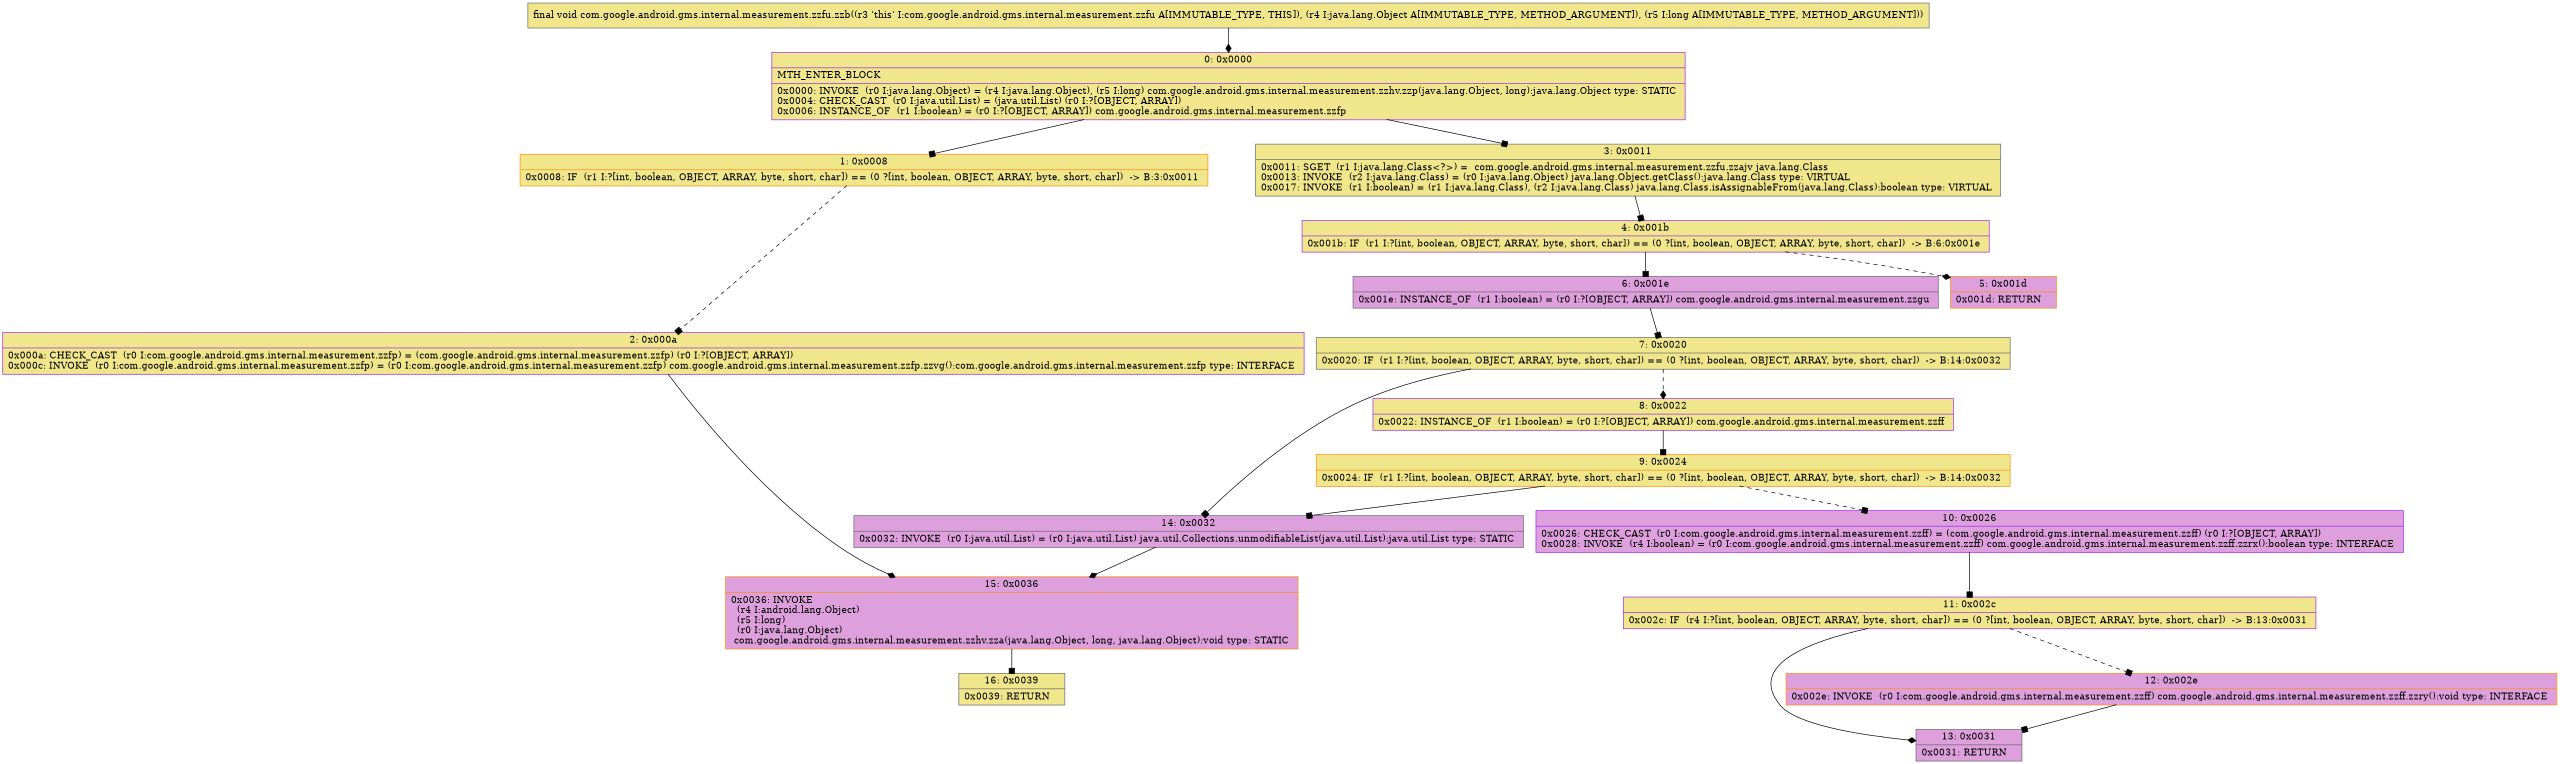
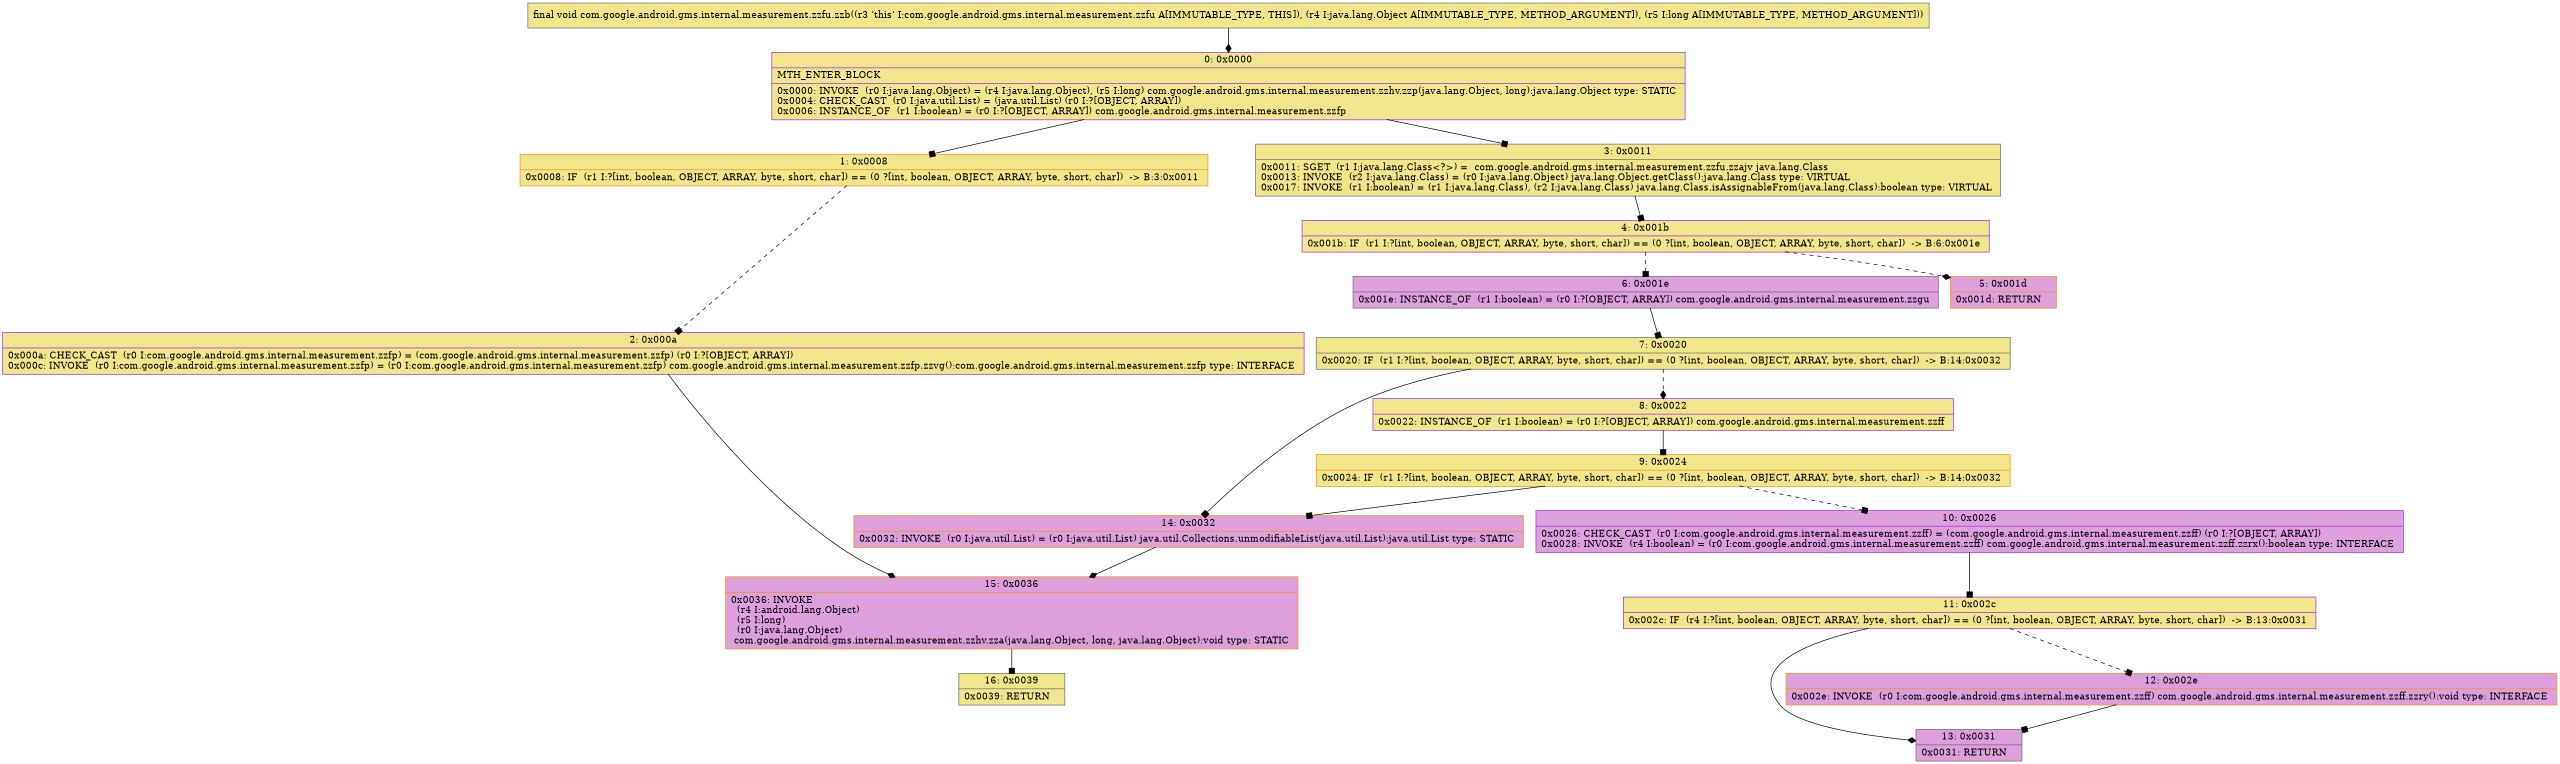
edge "4: 0x001b" -> "6: 0x001e": style solid -> dashed
node "14: 0x0032": color gray40 -> darkorange
